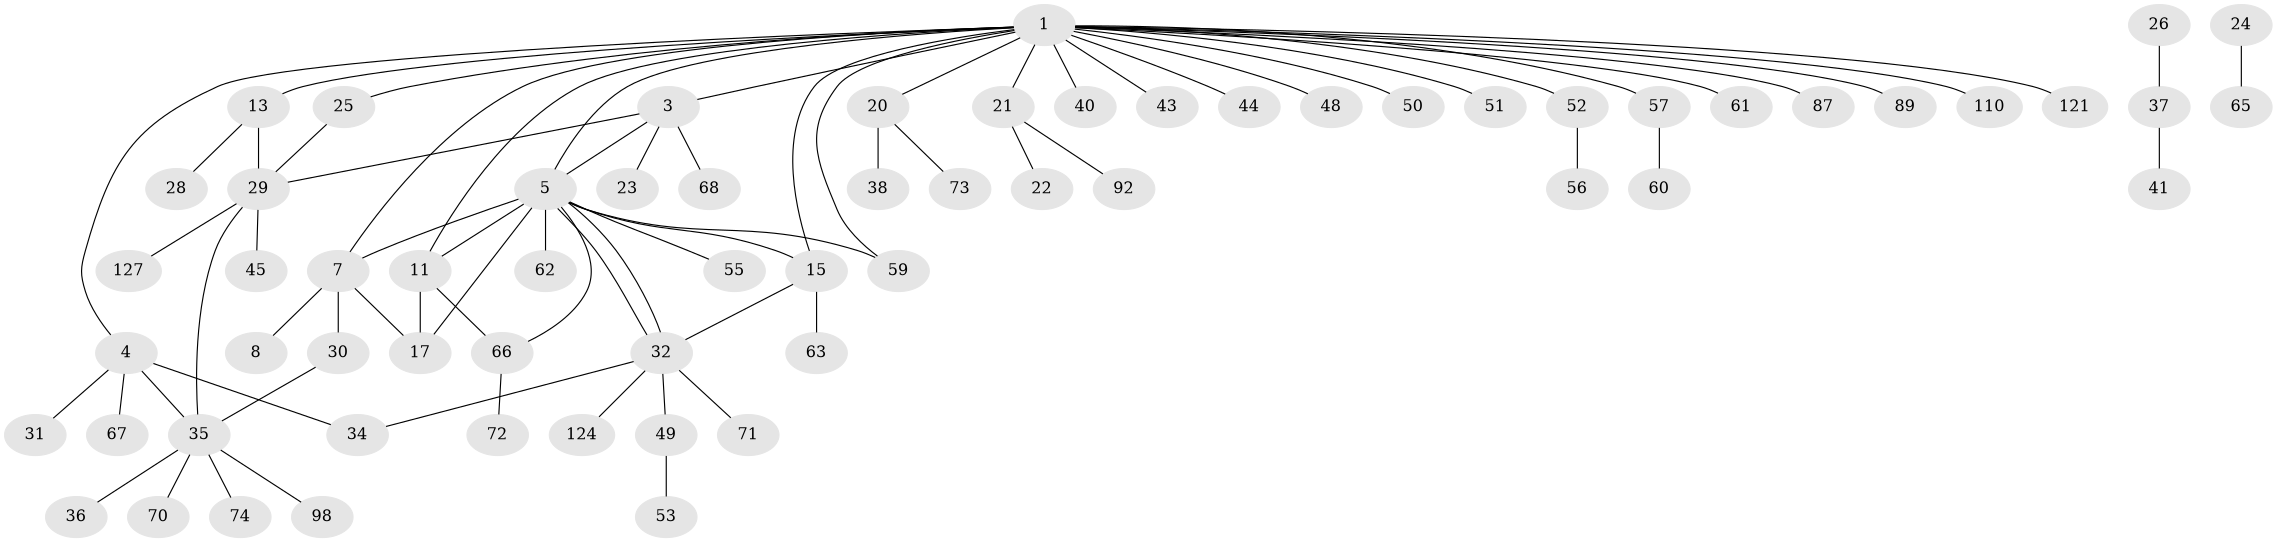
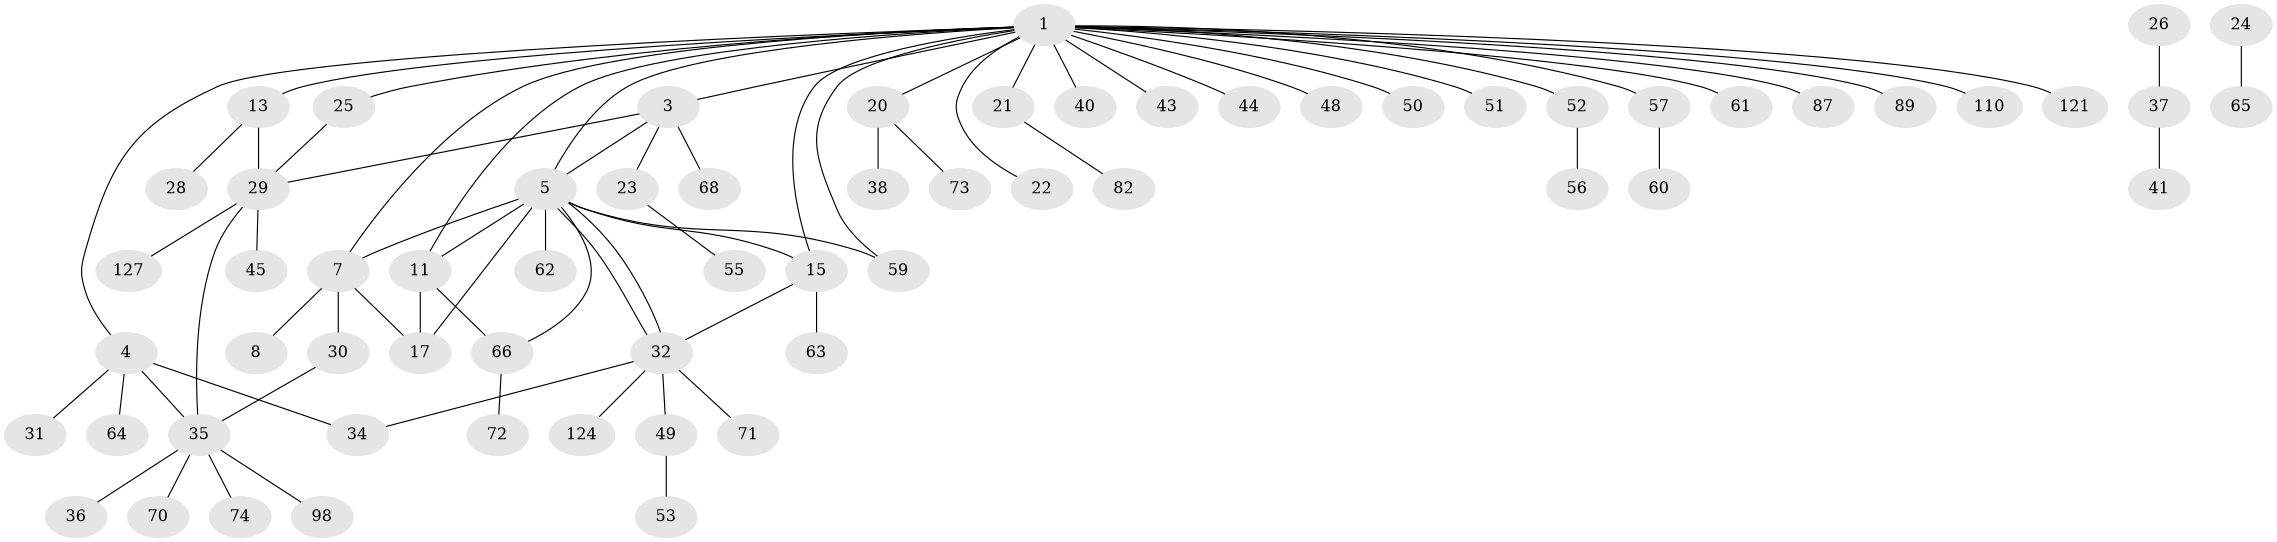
edge "21" -- "22": now "1" -- "22"
node "92": label "92" -> "82"
edge "5" -- "55": now "23" -- "55"
node "67": label "67" -> "64"
